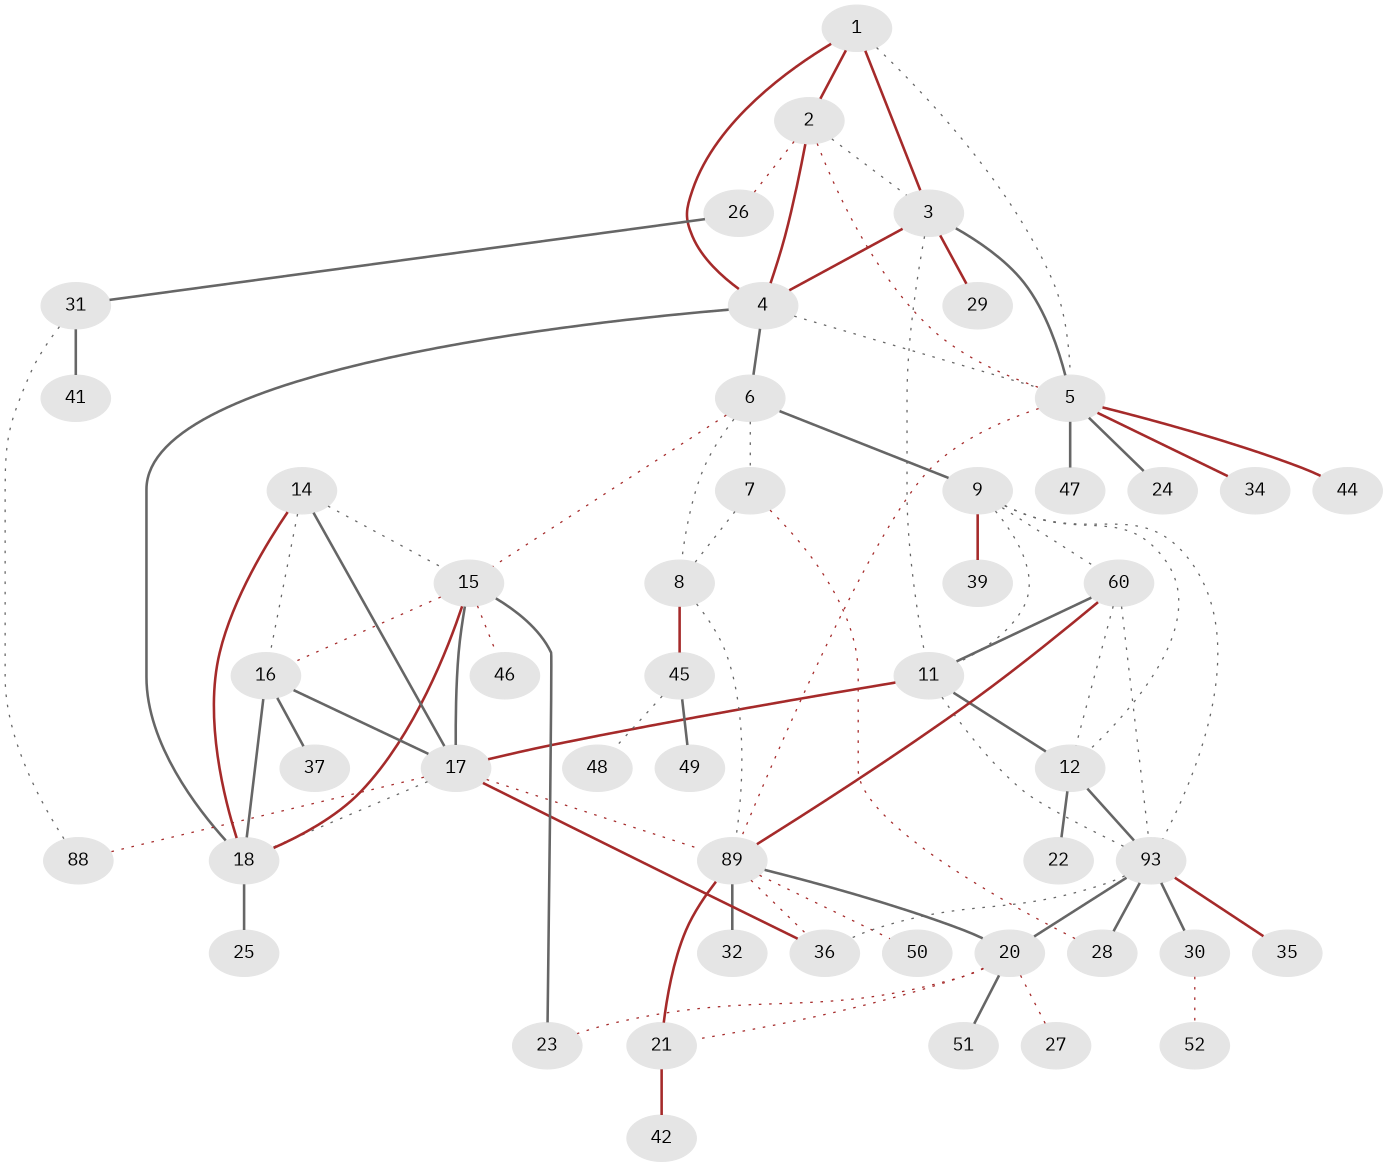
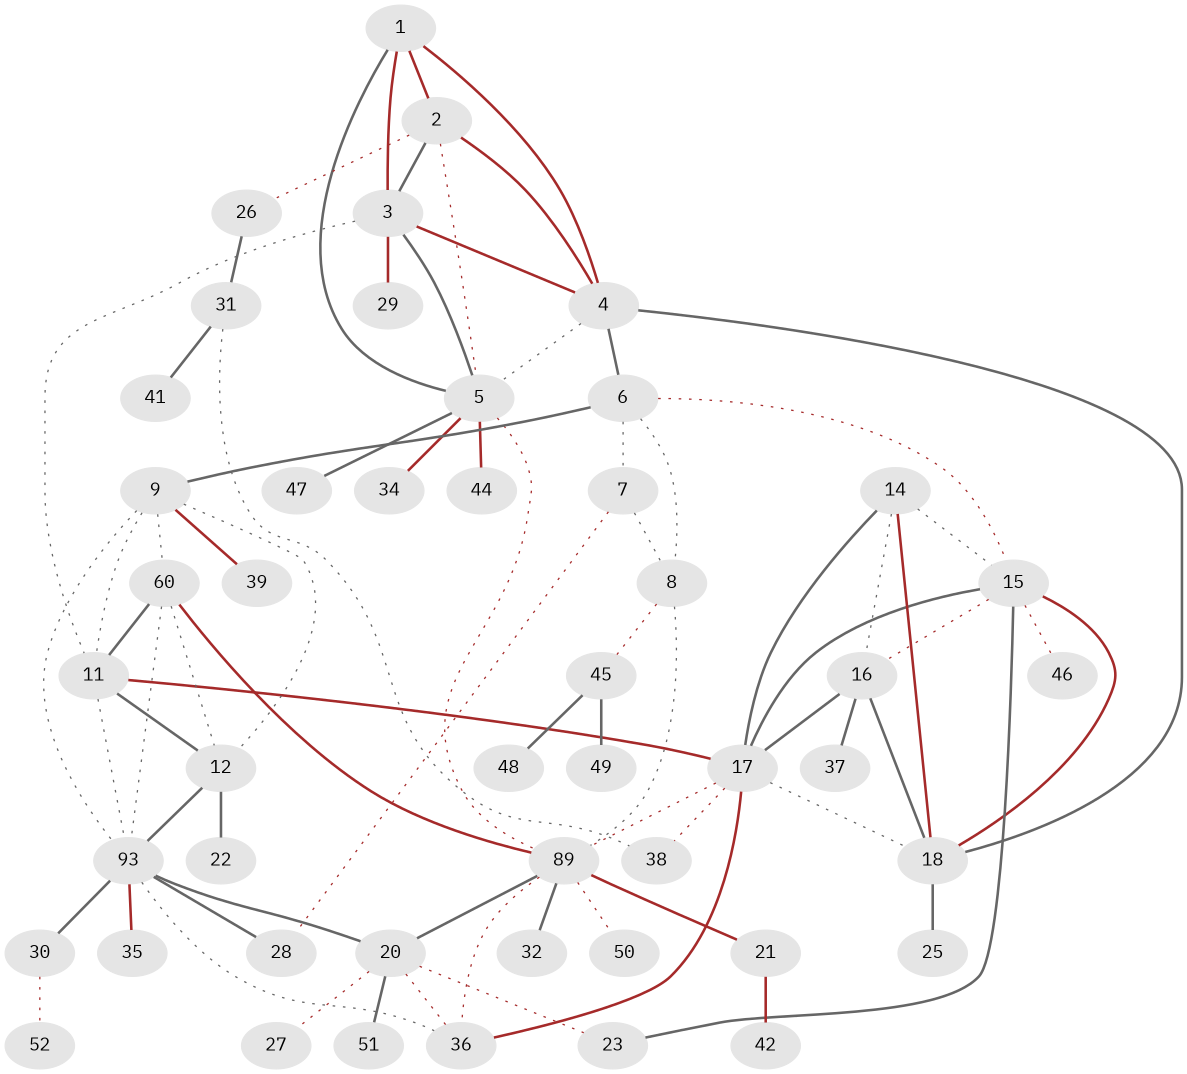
edge "2" -- "3": style dotted -> bold
edge "1" -- "5": style dotted -> bold
node "24": removed
edge "8" -- "45": style bold -> dotted
edge "45" -- "48": style dotted -> bold
node "88": label "88" -> "38"
edge "20" -- "21": now "20" -- "36"
